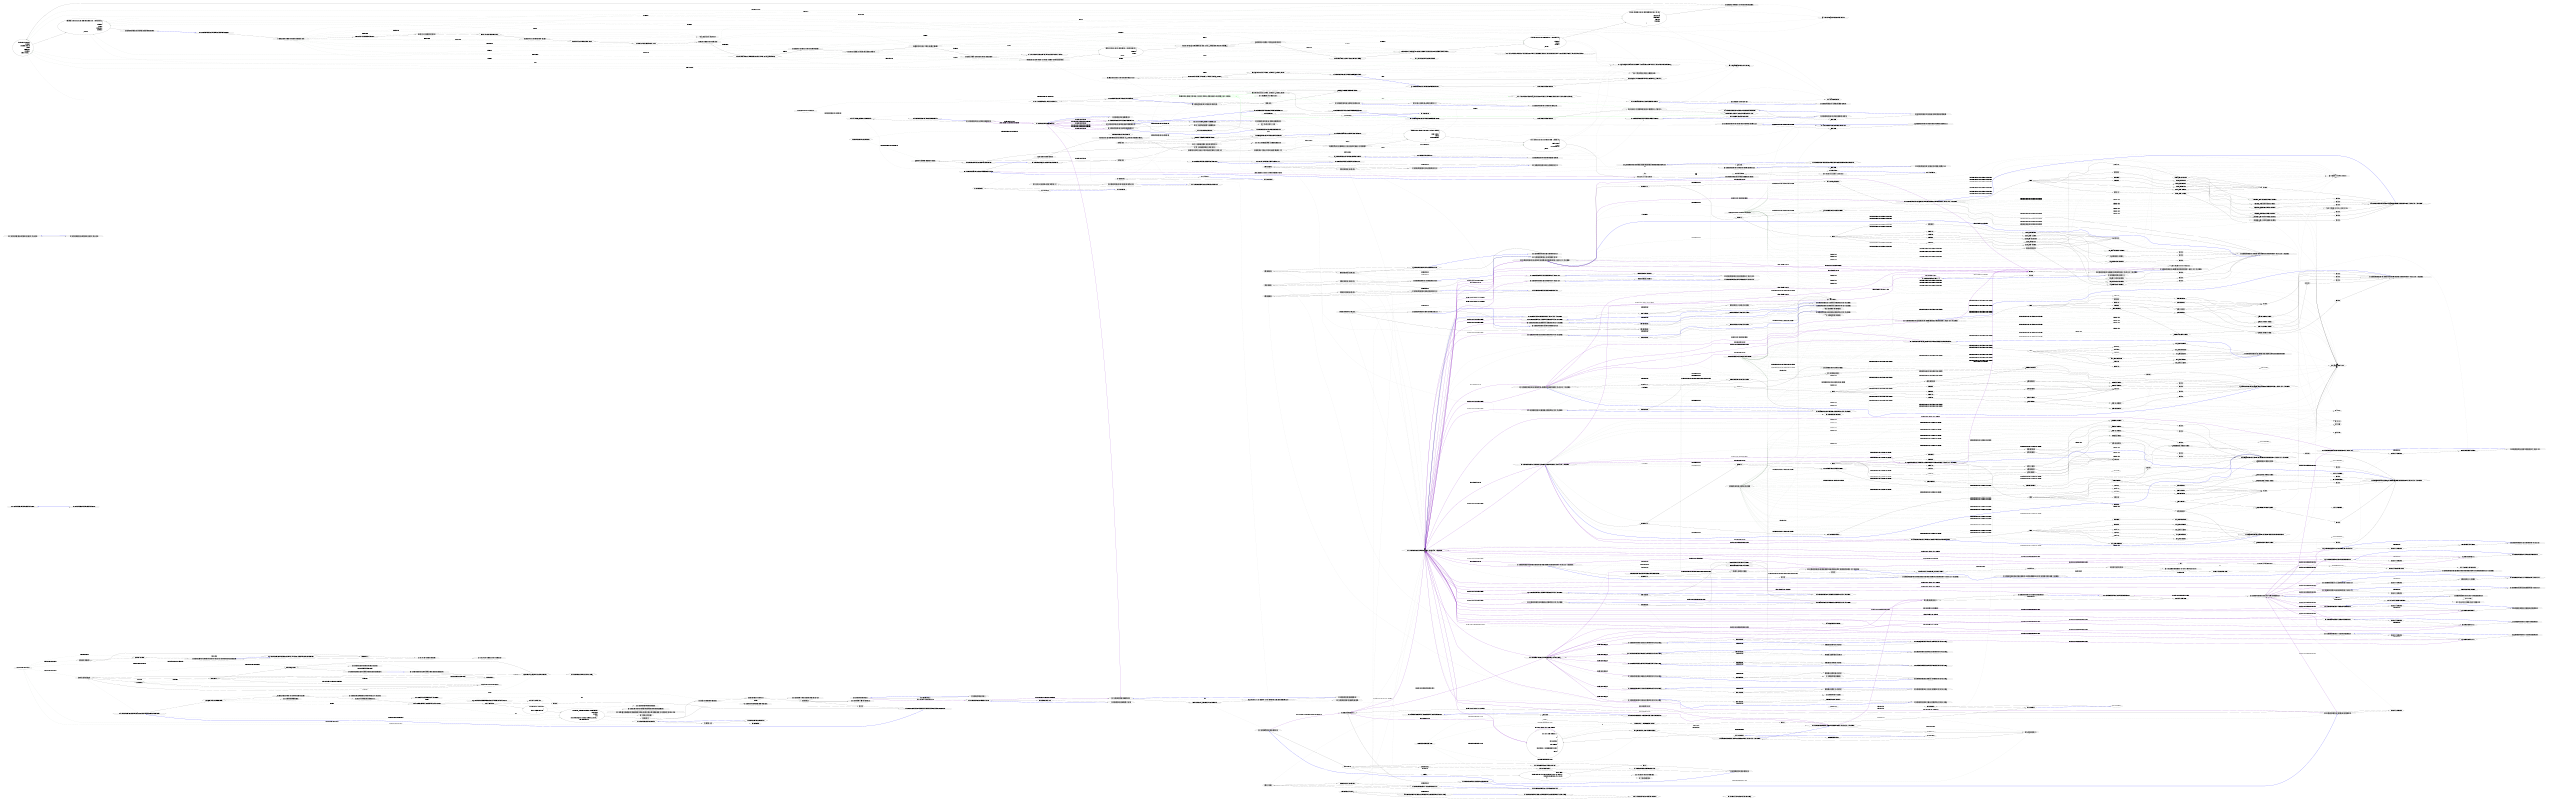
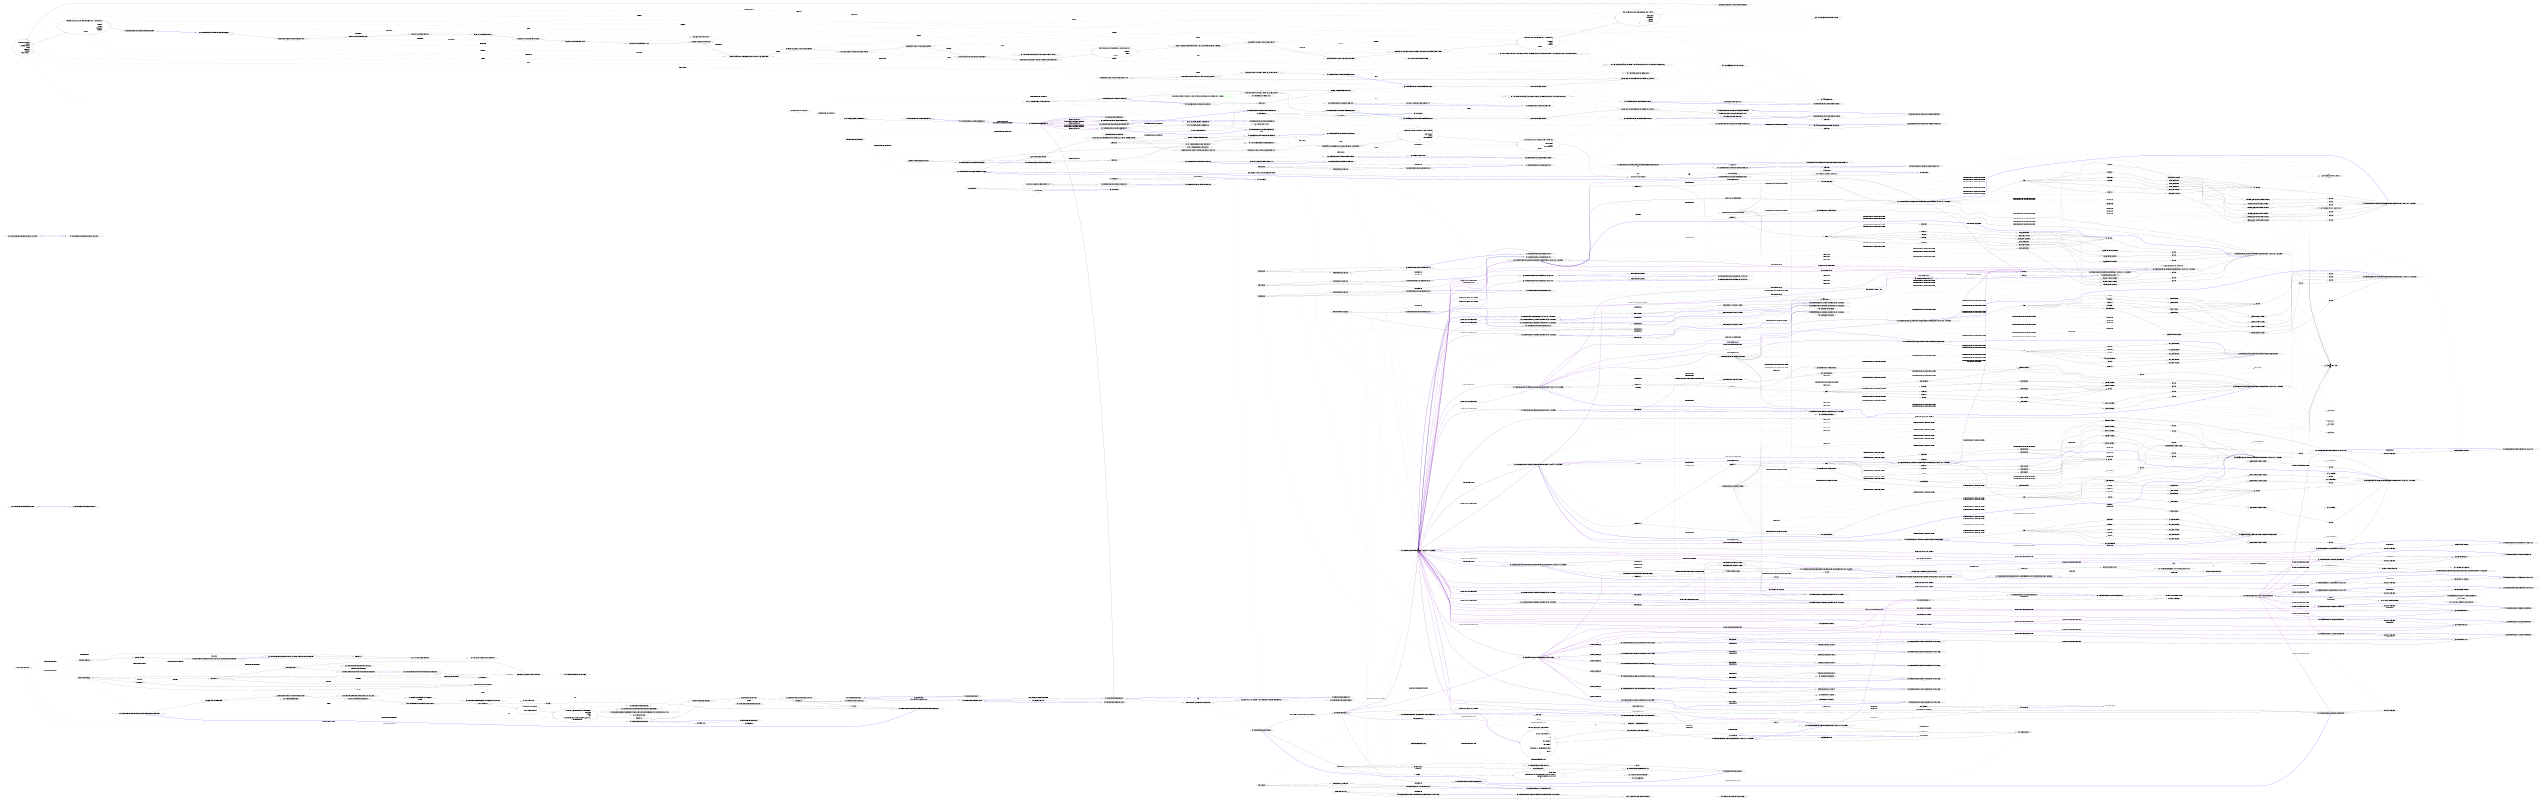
edge "var jobsEnqueued = 0" -> "jobsEnqueued++": label "method methodReturn Hangfire.Logging.ILog GetLogger" -> "jobsEnqueued"
